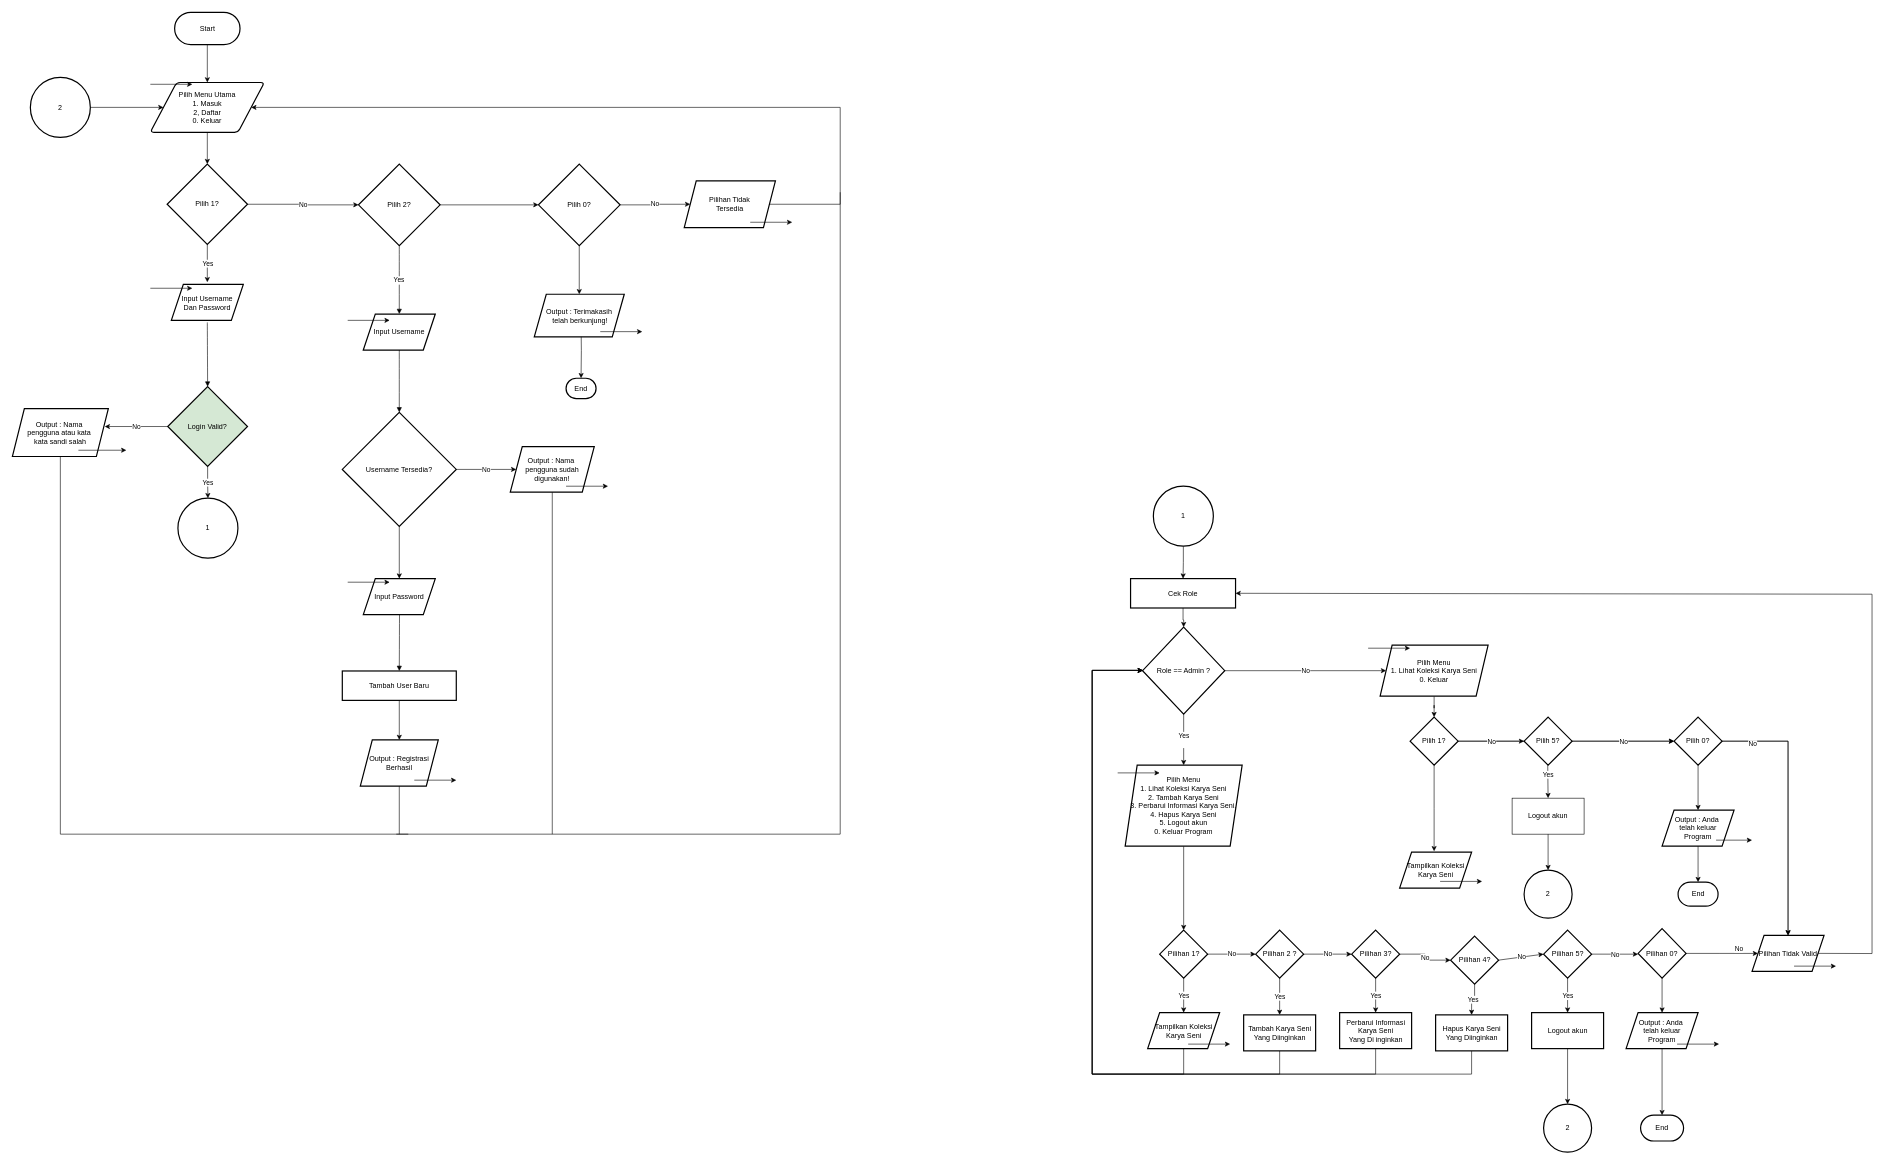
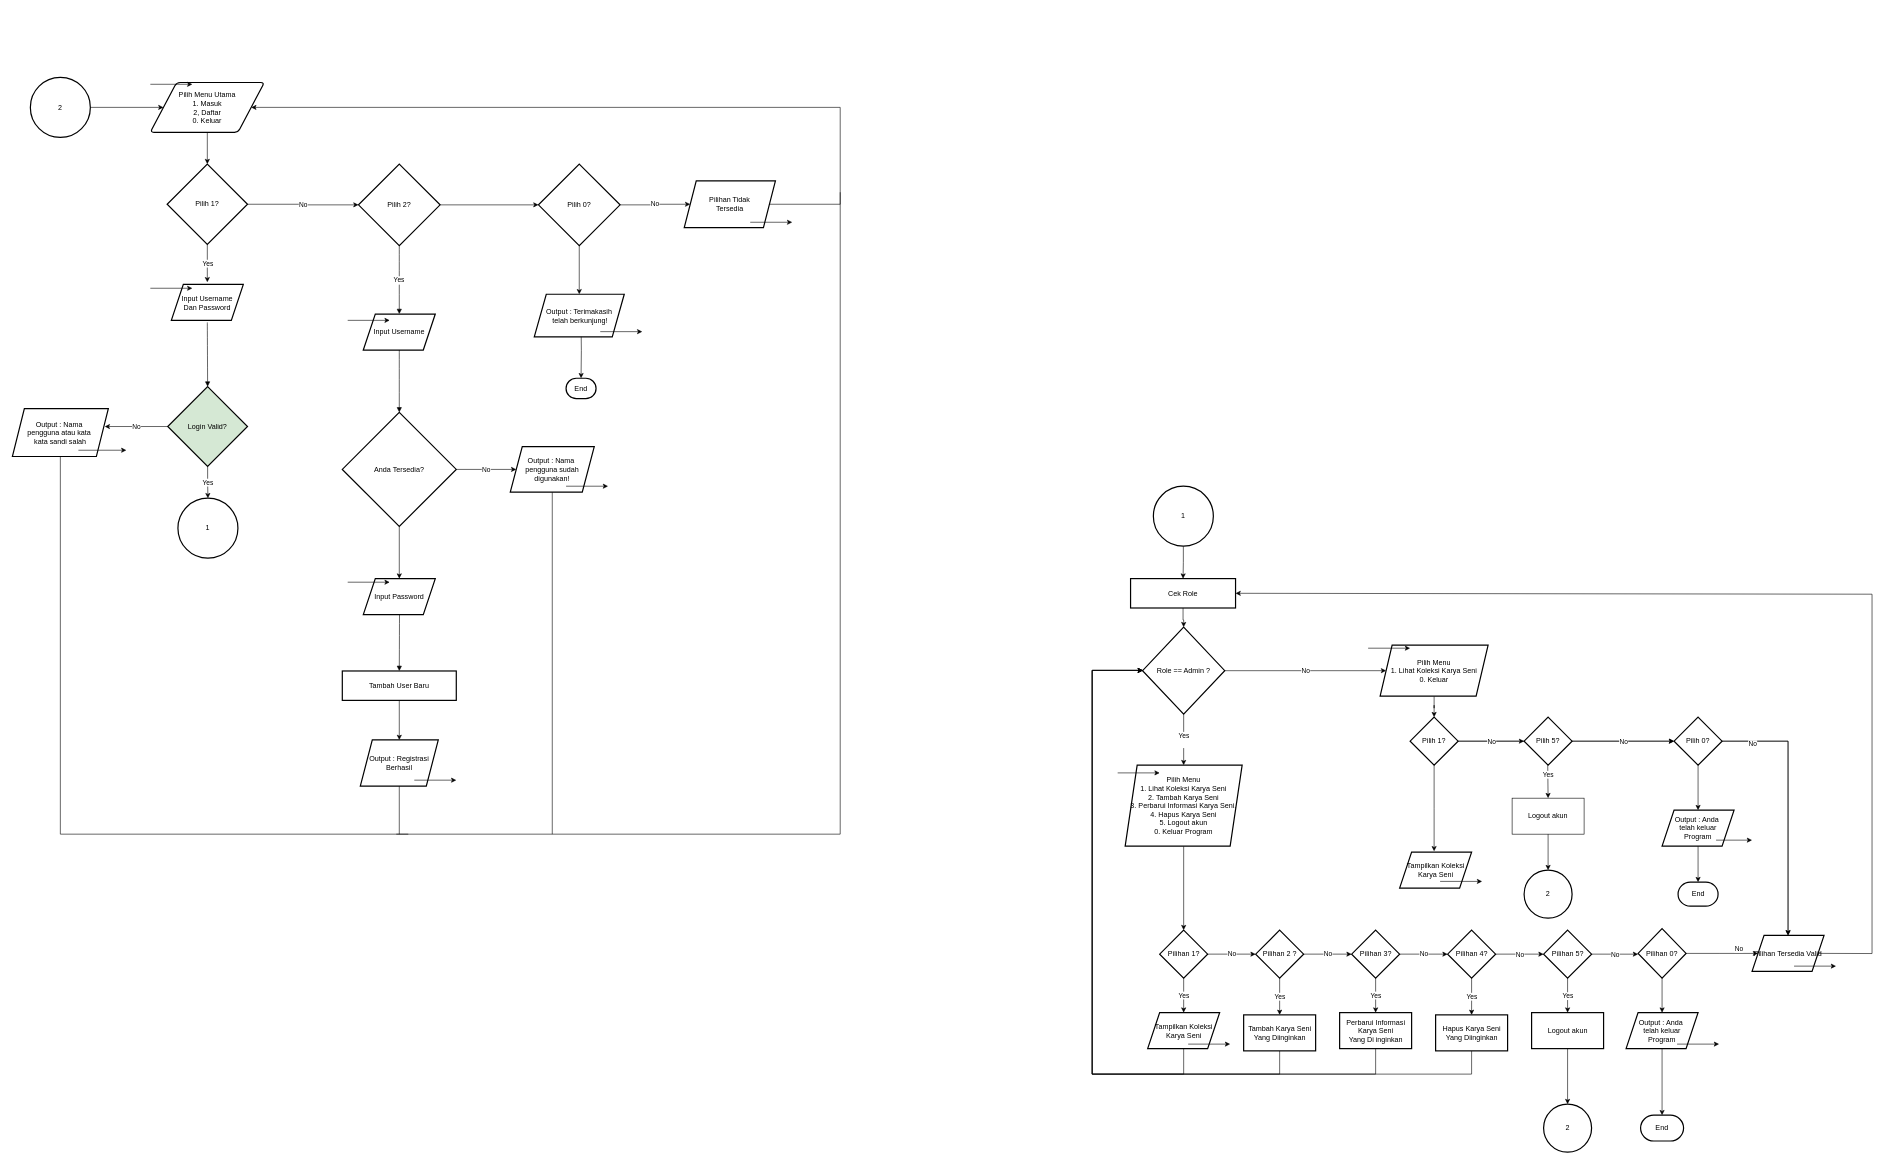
node "Start": removed
edge "Start" -> "Pilih Menu Utama 1. Masuk 2, Daftar 0. Keluar": removed
node "Username Tersedia?": label "Username Tersedia?" -> "Anda Tersedia?"
node "Pilihan Tidak Valid": label "Pilihan Tidak Valid" -> "Pilihan Tersedia Valid"
node "Pilihan 4?": moved (1475, 960) -> (1472, 954)
